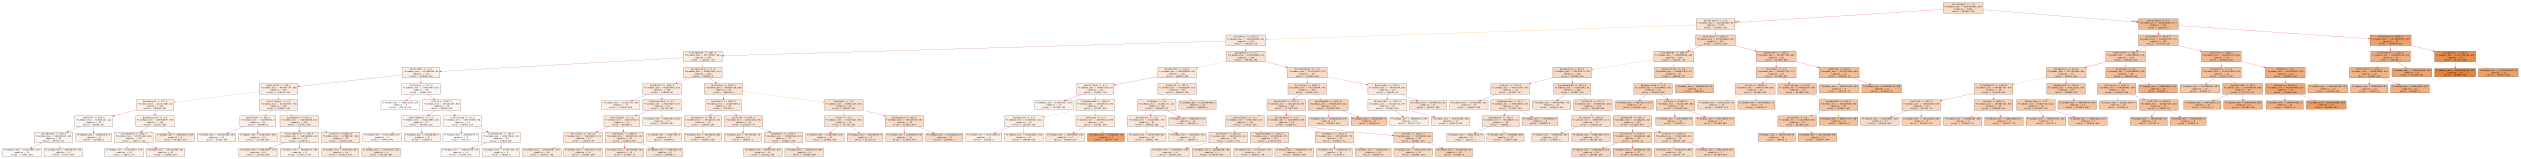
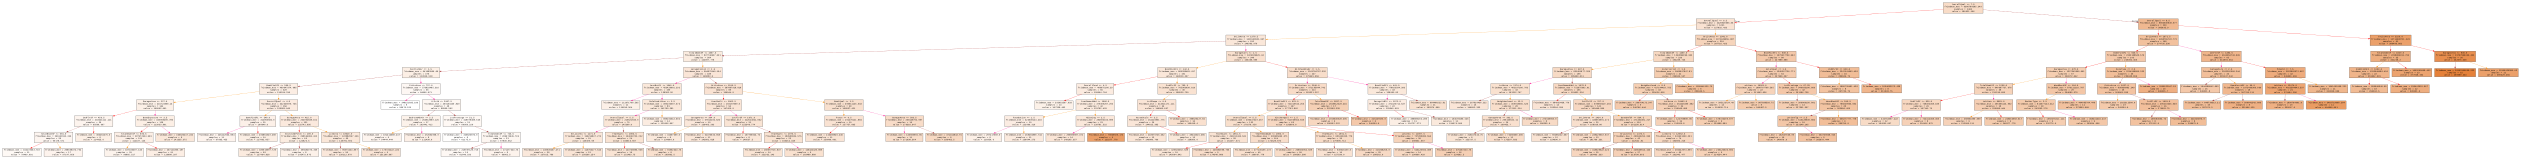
node "friedman_mse = 1178140400.0 samples = 10 value = 189360.0": removed
node "friedman_mse = 399069156.801 samples = 14 value = 227391.357": added
node "friedman_mse = 103926875.0 samples = 8 value = 167175.0": removed
